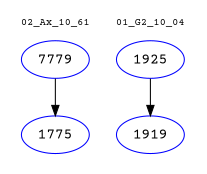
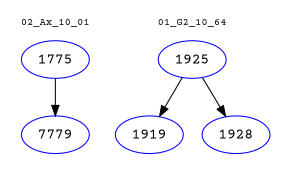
cluster "02_Ax_10_61": label "02_Ax_10_61" -> "02_Ax_10_01"
cluster "01_G2_10_04": label "01_G2_10_04" -> "01_G2_10_64"
edge "7779" -> "1775": reversed
node "1928": added
